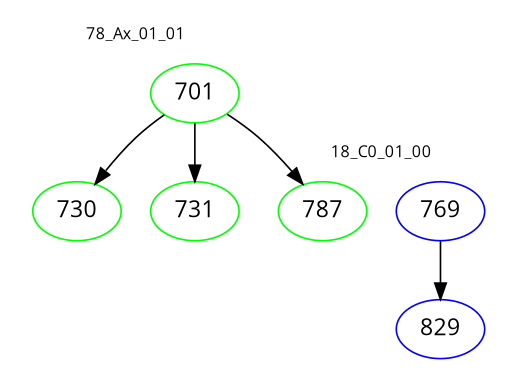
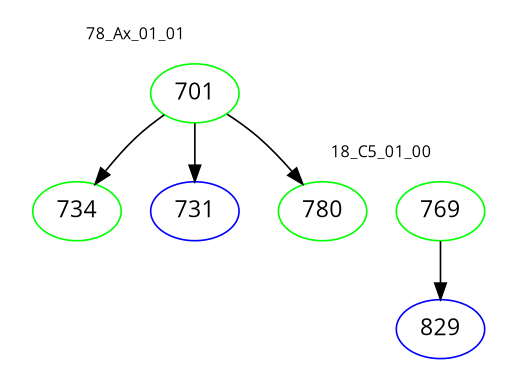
cluster "18_C0_01_00": label "18_C0_01_00" -> "18_C5_01_00"
node "730": label "730" -> "734"
node "731": color green -> blue
node "787": label "787" -> "780"
node "769": color blue -> green
